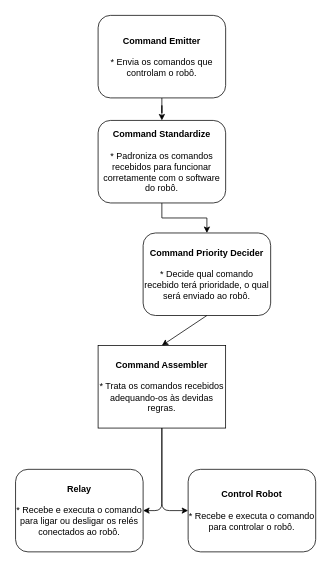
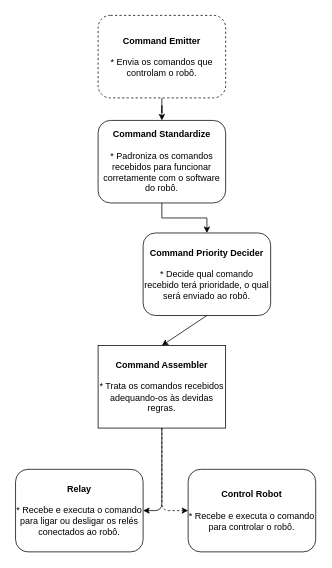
node "Command Emitter * Envia os comandos que controlam o robô.": style solid -> dashed
edge "Command Assembler * Trata os comandos recebidos adequando-os às devidas regras." -> "Control Robot * Recebe e executa o comando para controlar o robô.": style solid -> dashed
